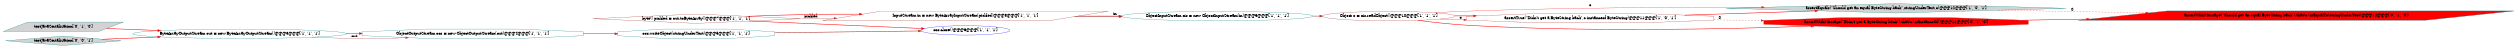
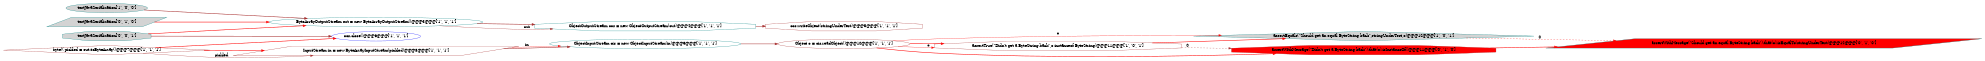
node "testJavaSerialization['1', '0', '0']": added
edge "oos.writeObject(stringUnderTest)@@@5@@@['1', '1', '1']" -> "oos.close()@@@6@@@['1', '1', '1']": now "testJavaSerialization['0', '0', '1']" -> "oos.close()@@@6@@@['1', '1', '1']"
node "oos.writeObject(stringUnderTest)@@@5@@@['1', '1', '1']": color teal -> brown
node "testJavaSerialization['0', '0', '1']": shape diamond -> octagon
